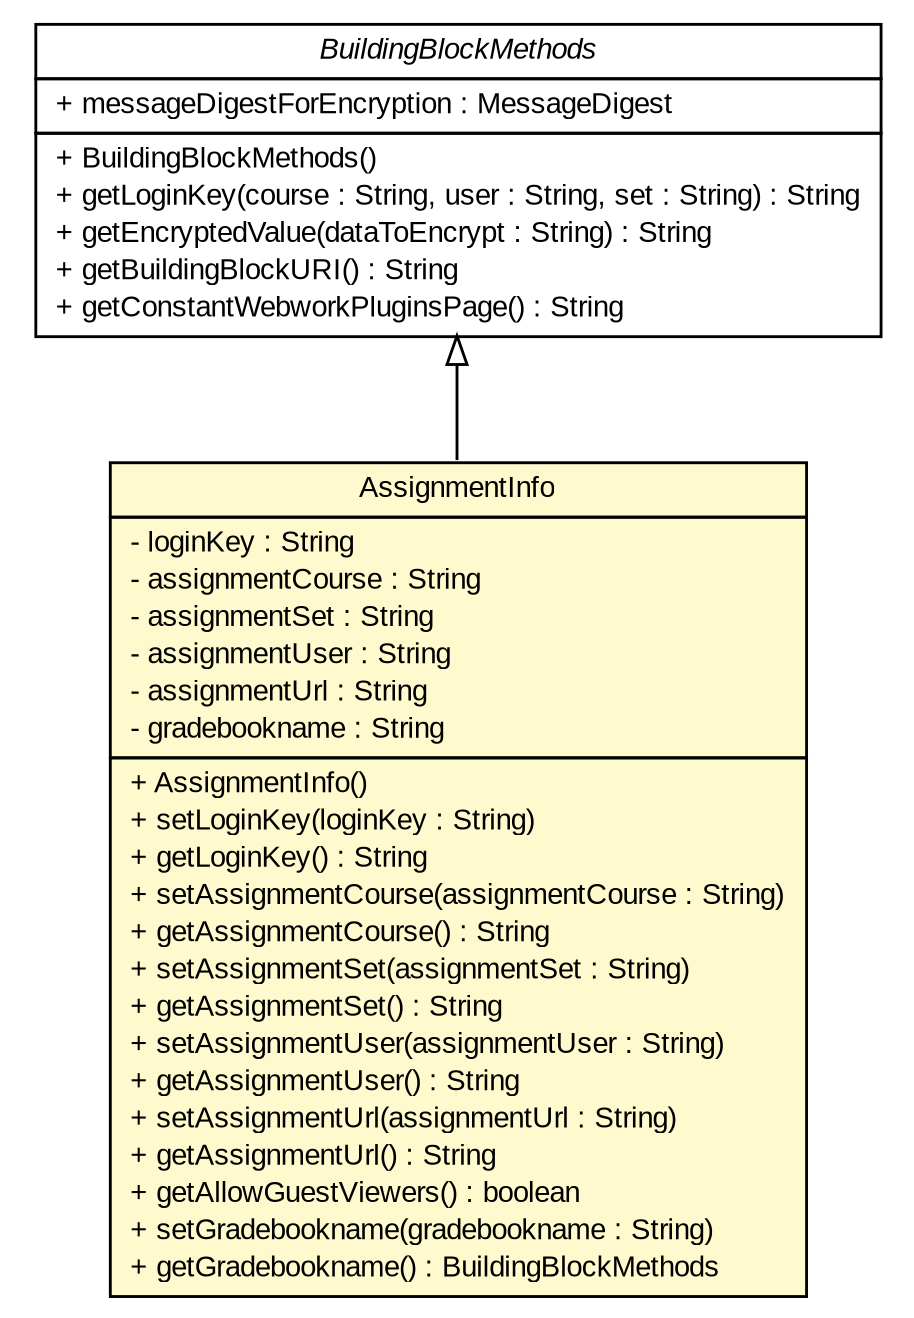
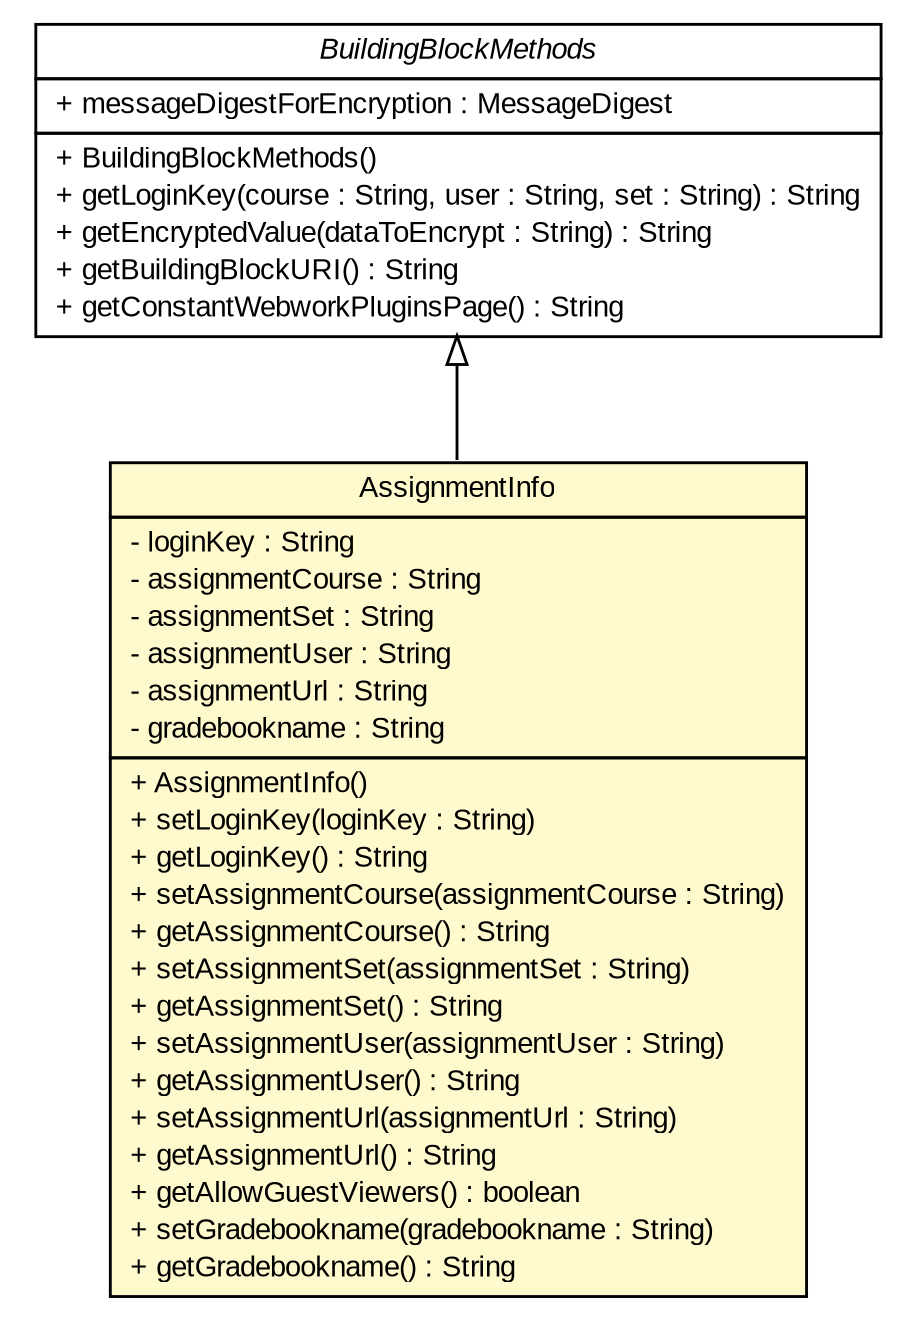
node "AssignmentInfo": text "+ getGradebookname() : BuildingBlockMethods" -> "+ getGradebookname() : String"
